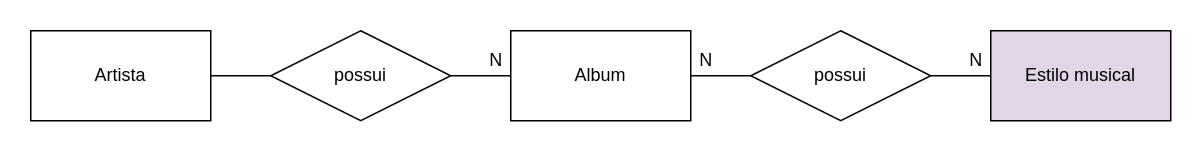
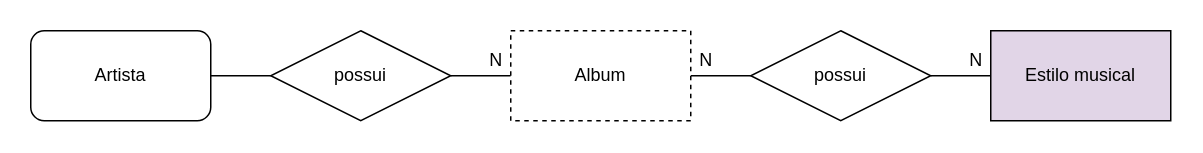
node "Artista": shape rectangle -> rounded rectangle
node "Album": style solid -> dashed
